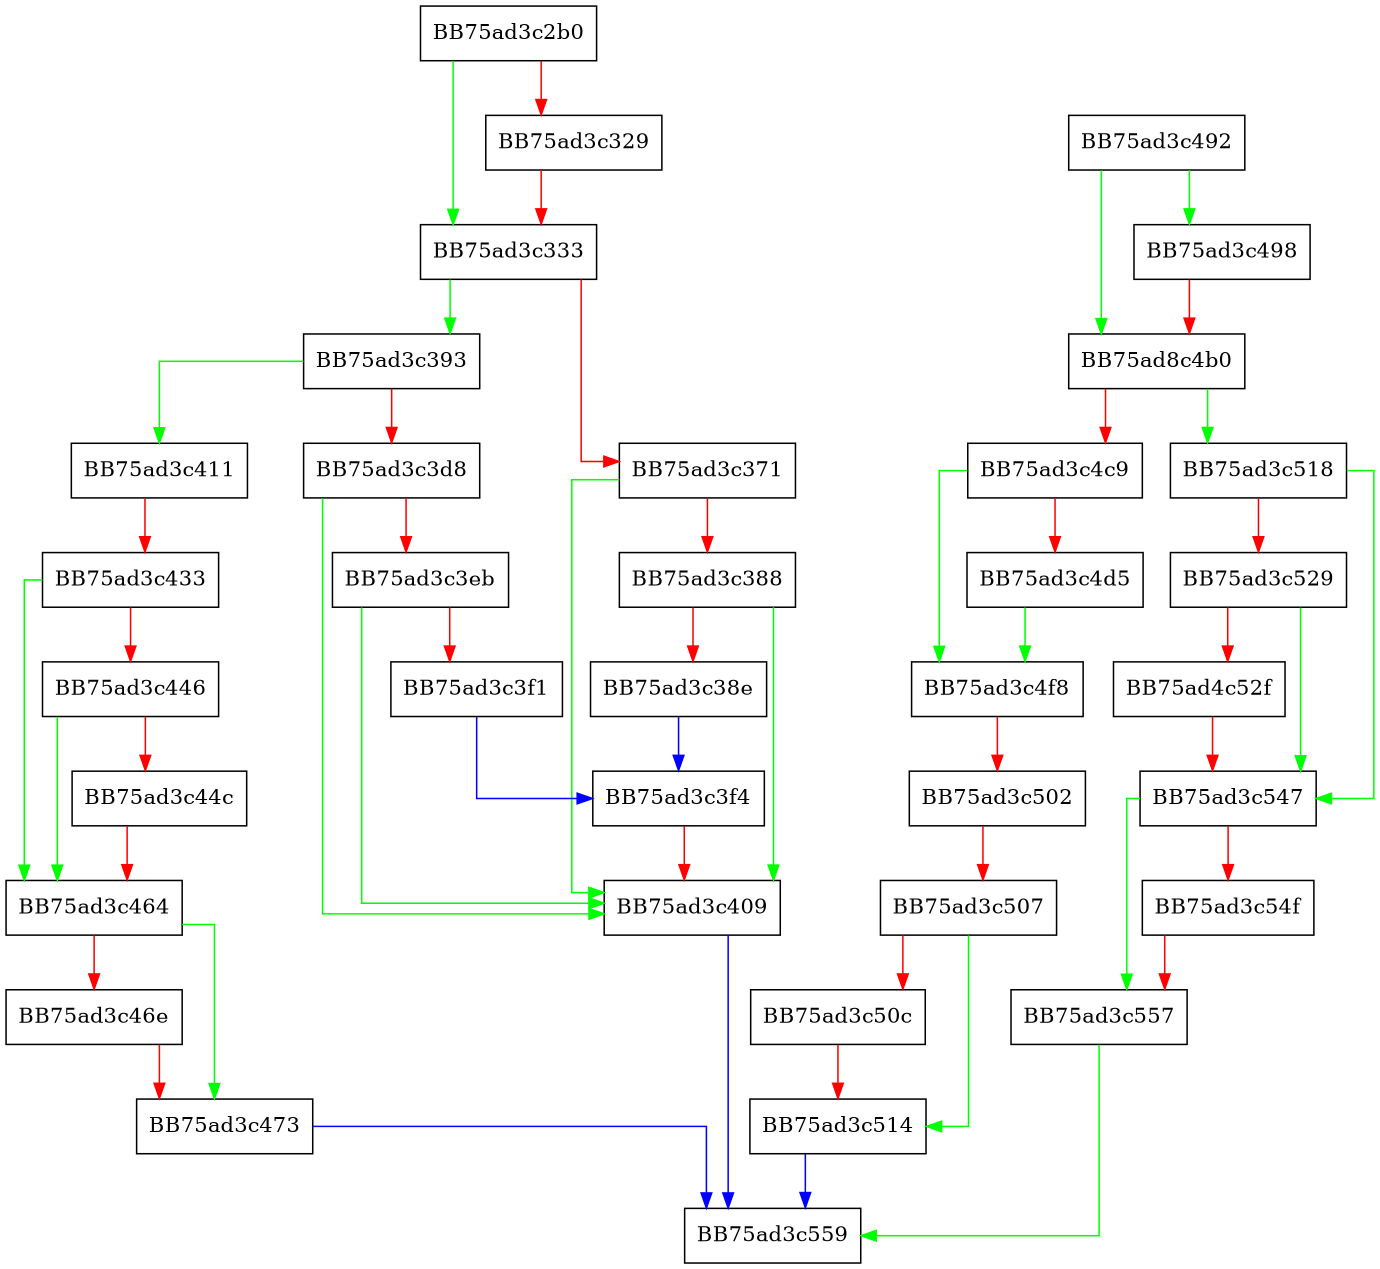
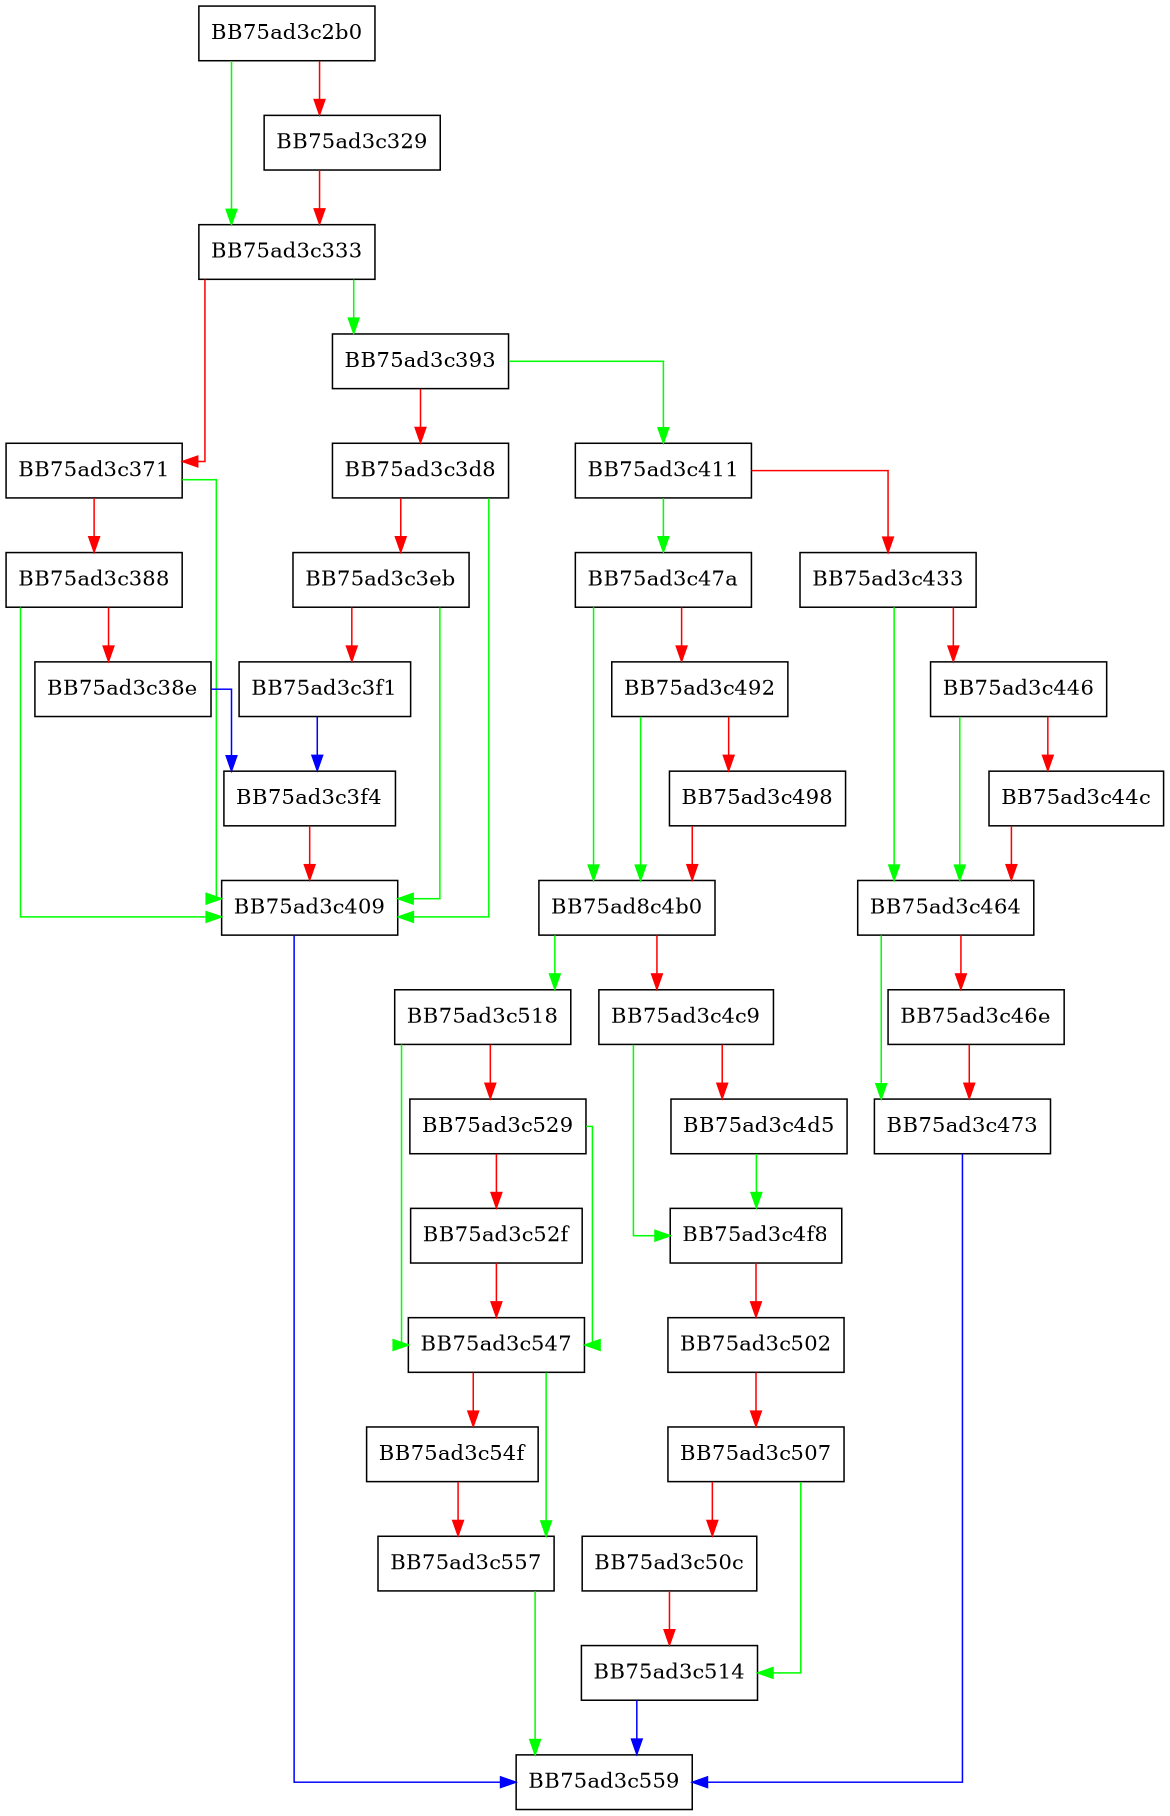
edge "BB75ad3c492" -> "BB75ad3c498": color green -> red
node "BB75ad3c47a": added
node "BB75ad4c52f": label "BB75ad4c52f" -> "BB75ad3c52f"
